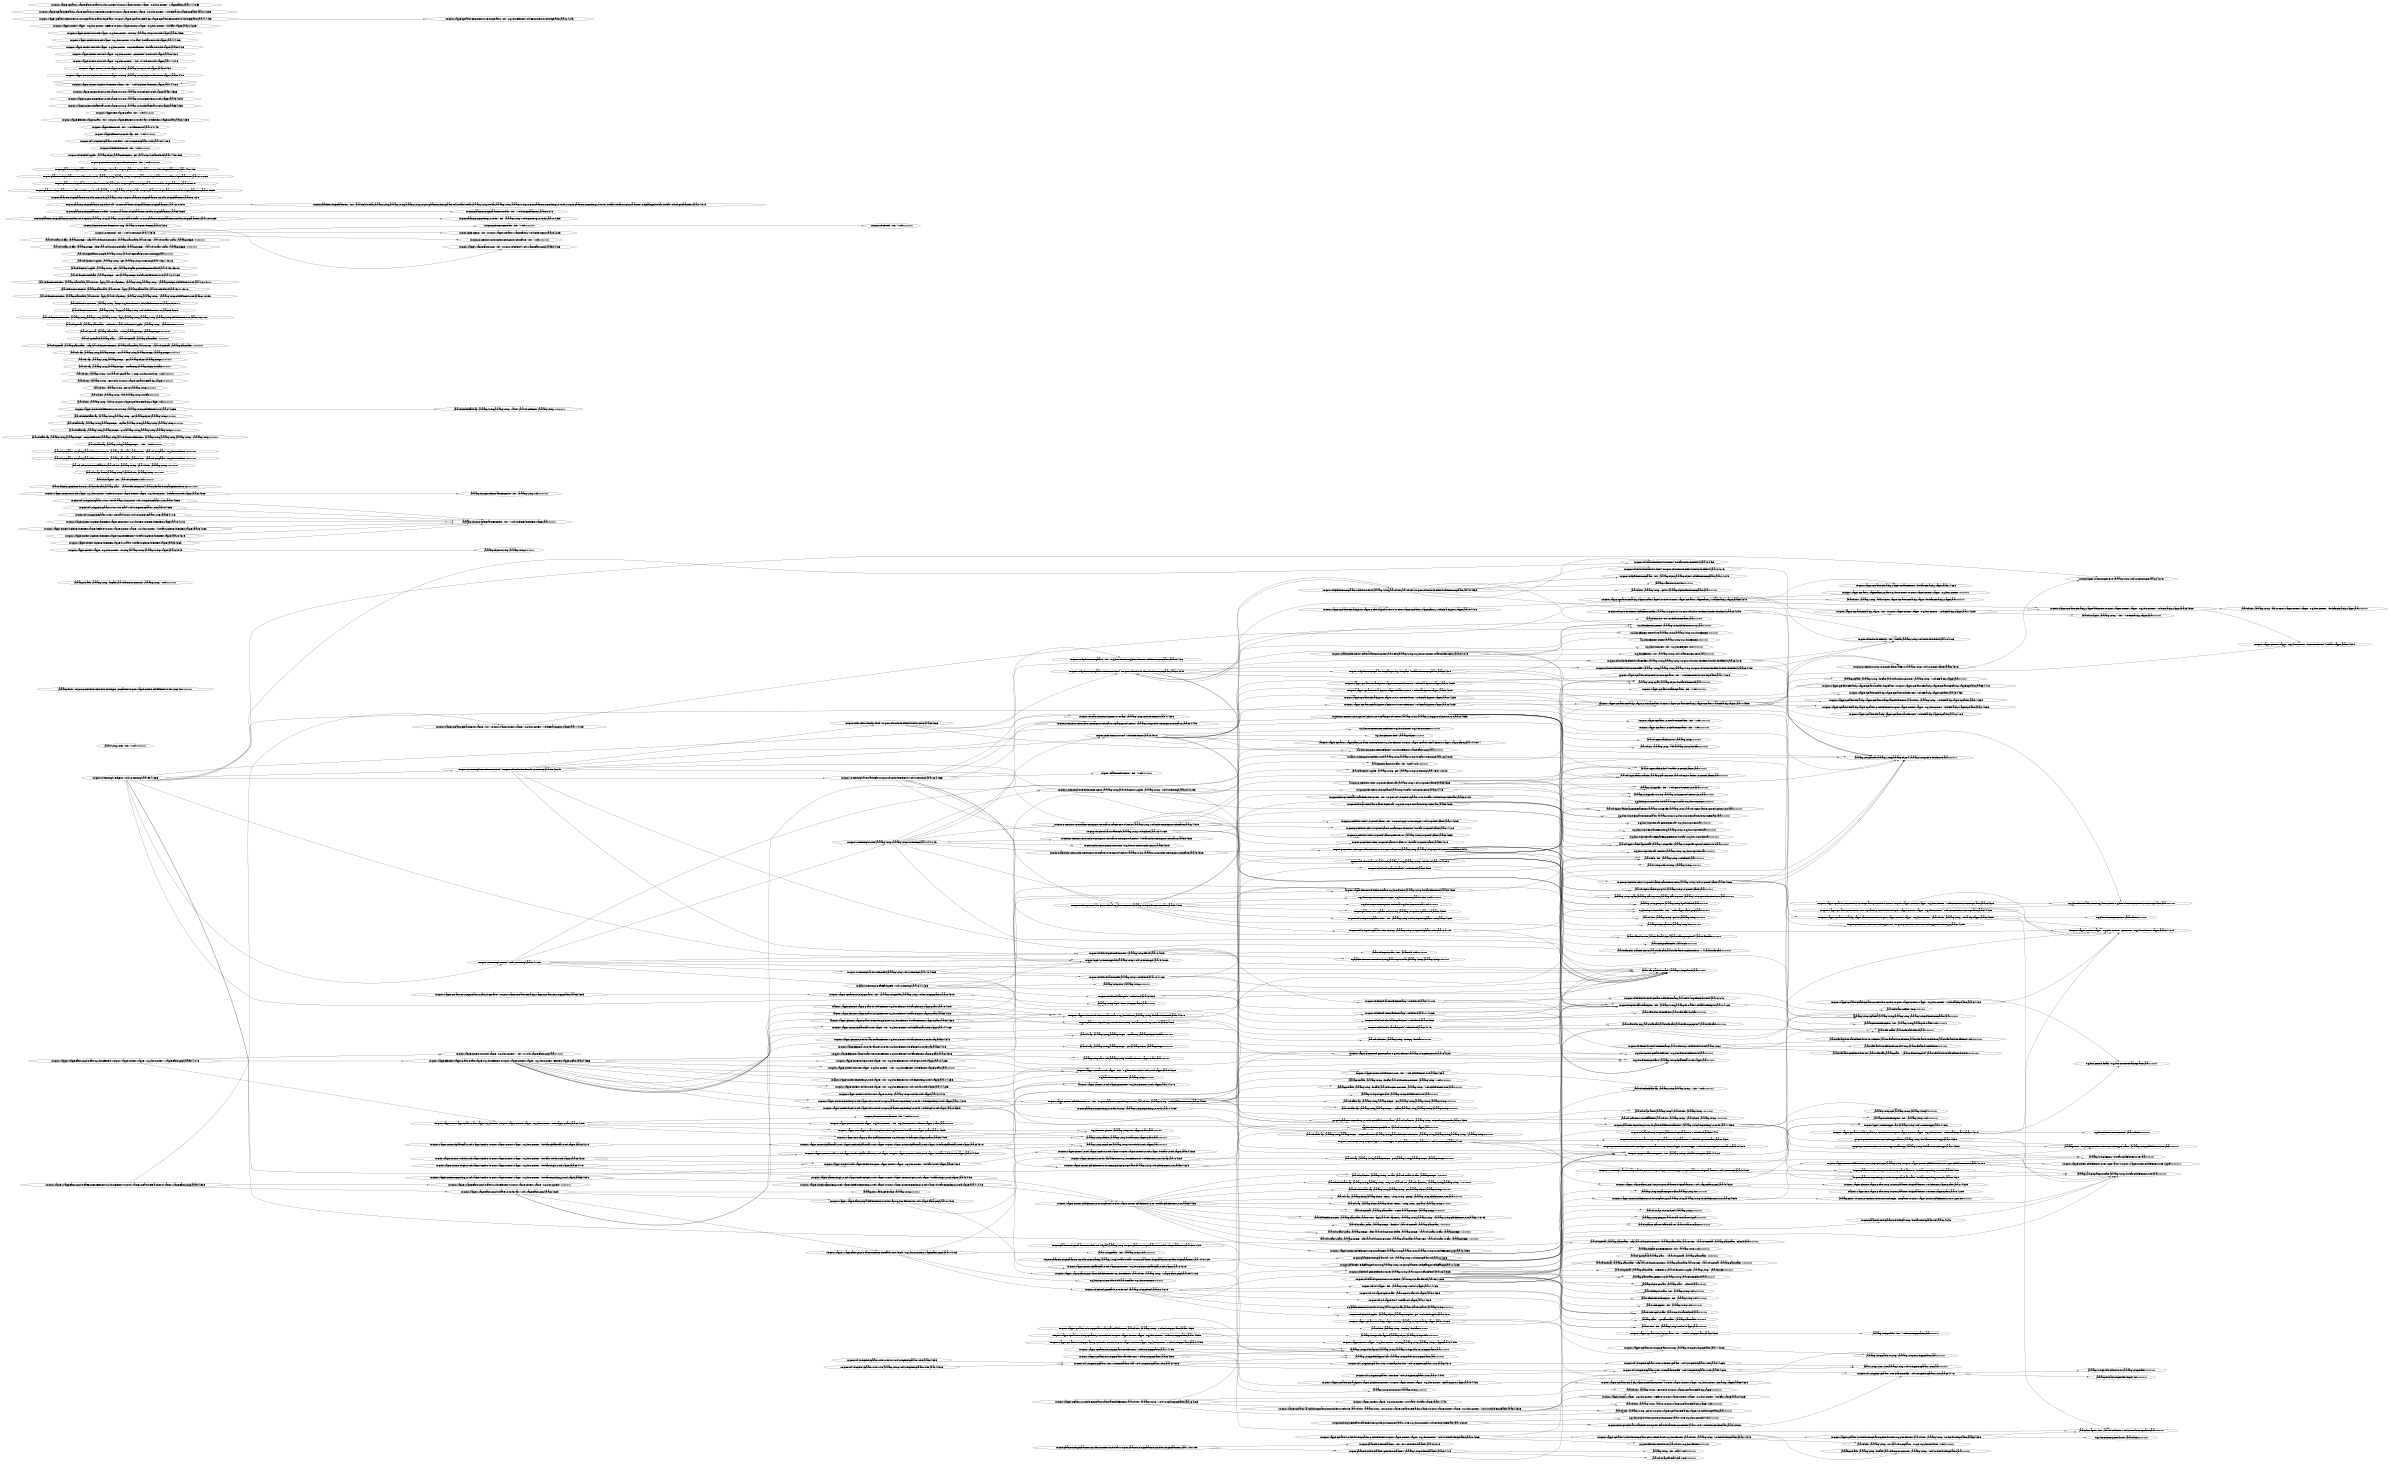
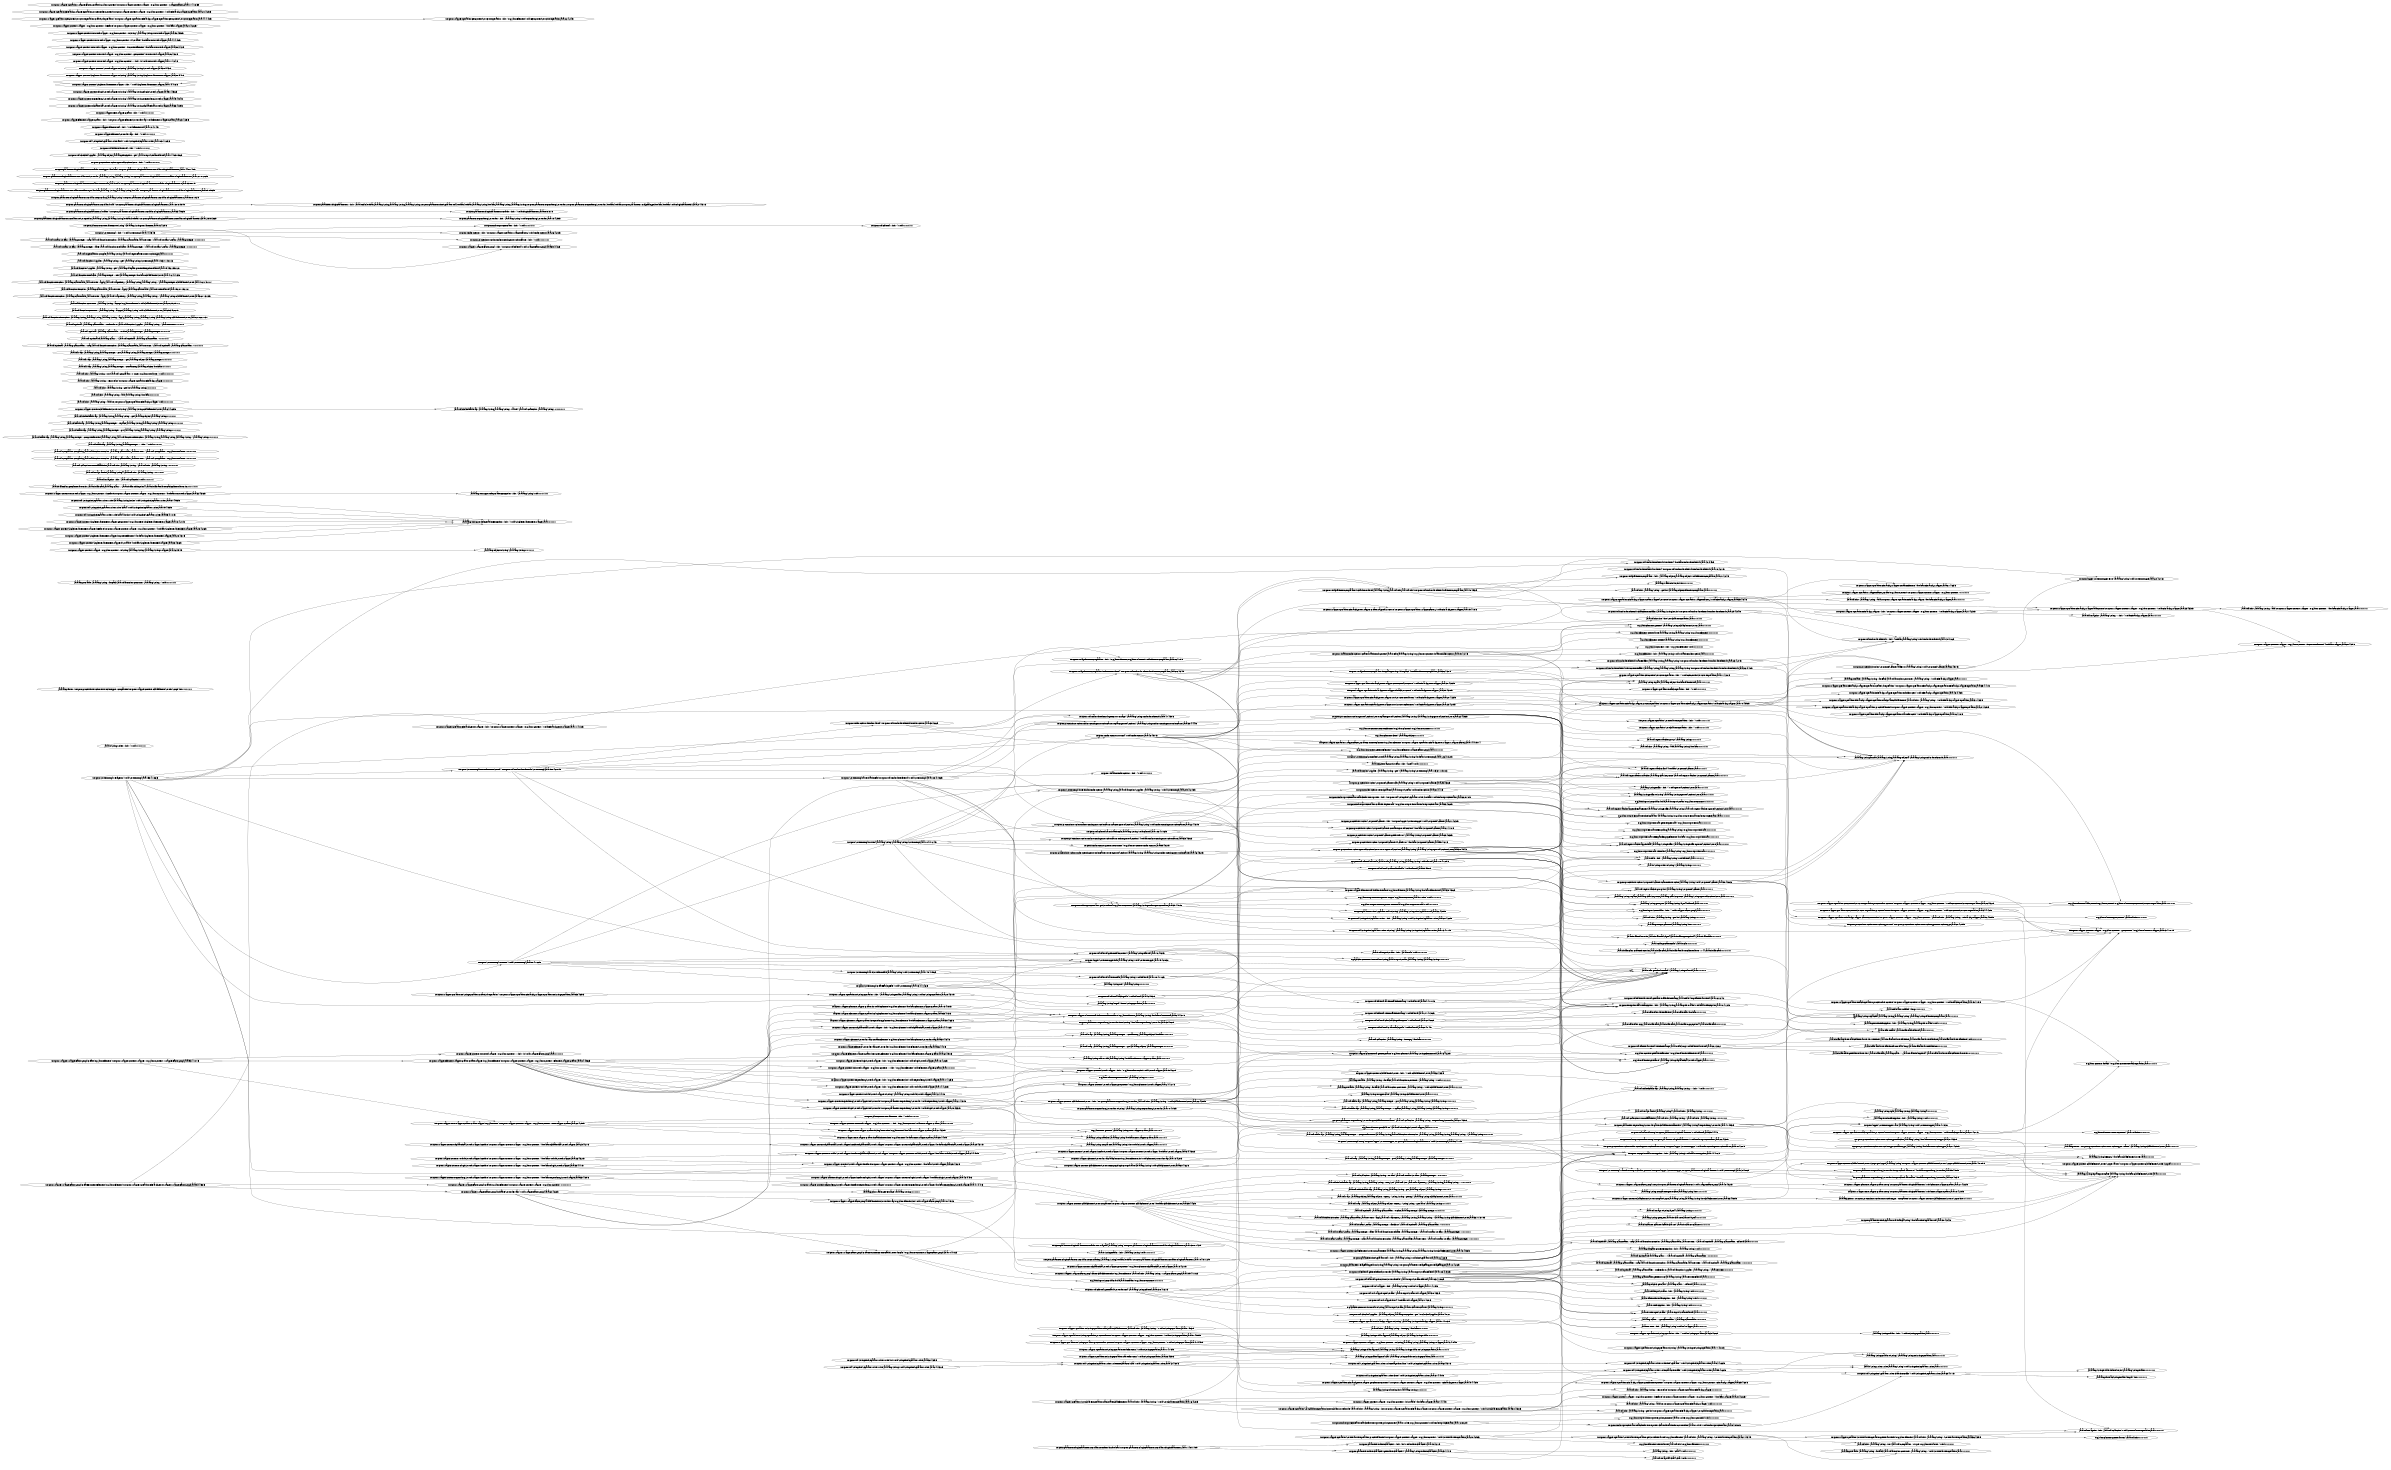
node "java.lang.String.trim():java.lang.String::-1:-1:-1:-1": label "java.lang.String.trim():java.lang.String::-1:-1:-1:-1" -> "java.lang.String.net():java.lang.String::-1:-1:-1:-1"
